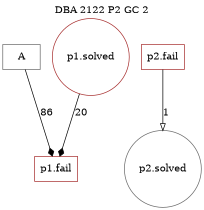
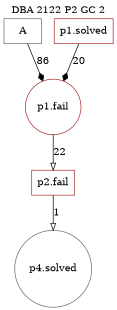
node "p1.solved": shape circle -> box
edge "p1.fail" -> "p2.fail": added, label "22"
node "p1.fail": shape box -> circle
node "p2.solved": label "p2.solved" -> "p4.solved"
